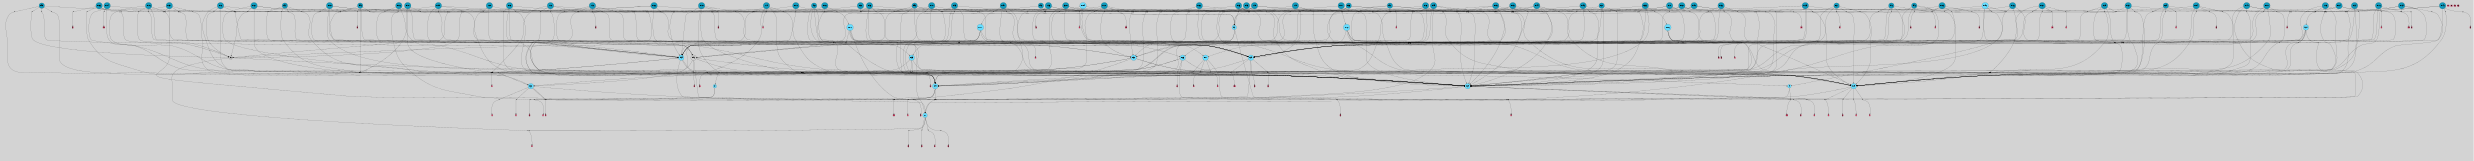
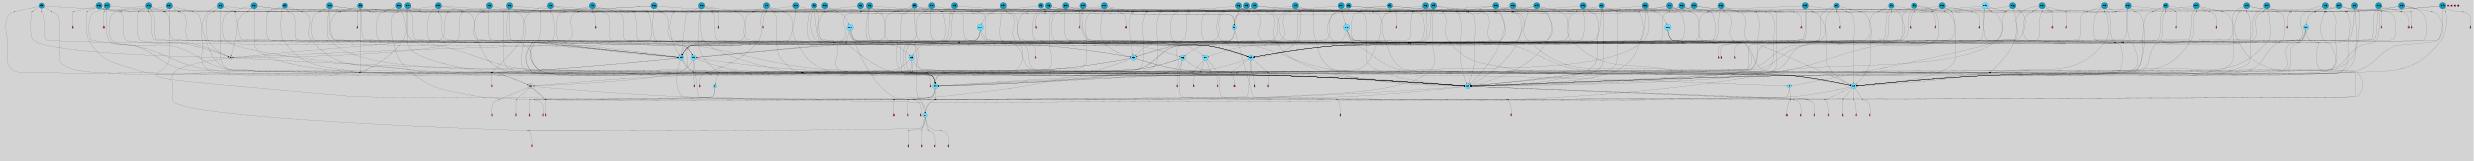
node "T1109": fillcolor #66ddff -> #1199bb
node "T1168": removed
node "T413": fillcolor #cccccc -> #66ddff
node "T350": fillcolor #66ddff -> #cccccc
